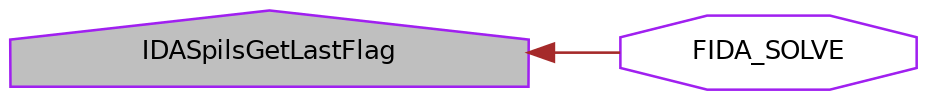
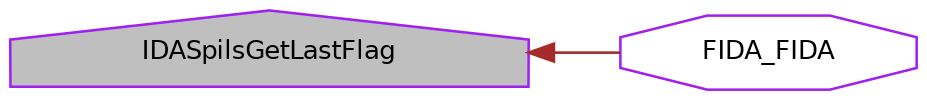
node "FIDA_SOLVE": label "FIDA_SOLVE" -> "FIDA_FIDA"
